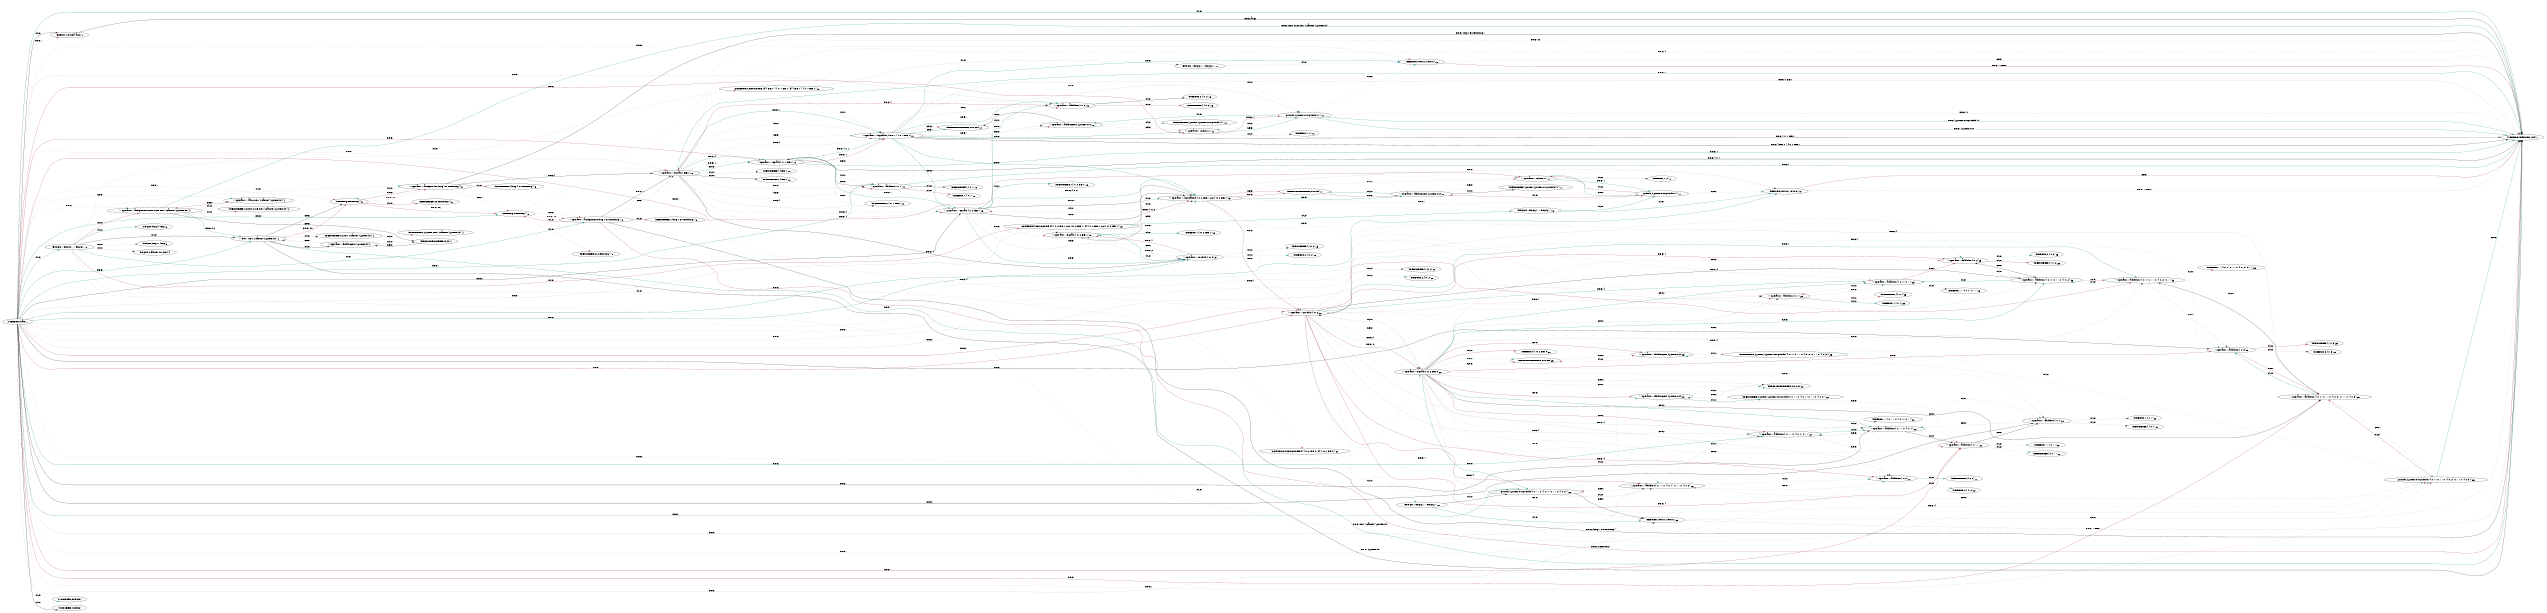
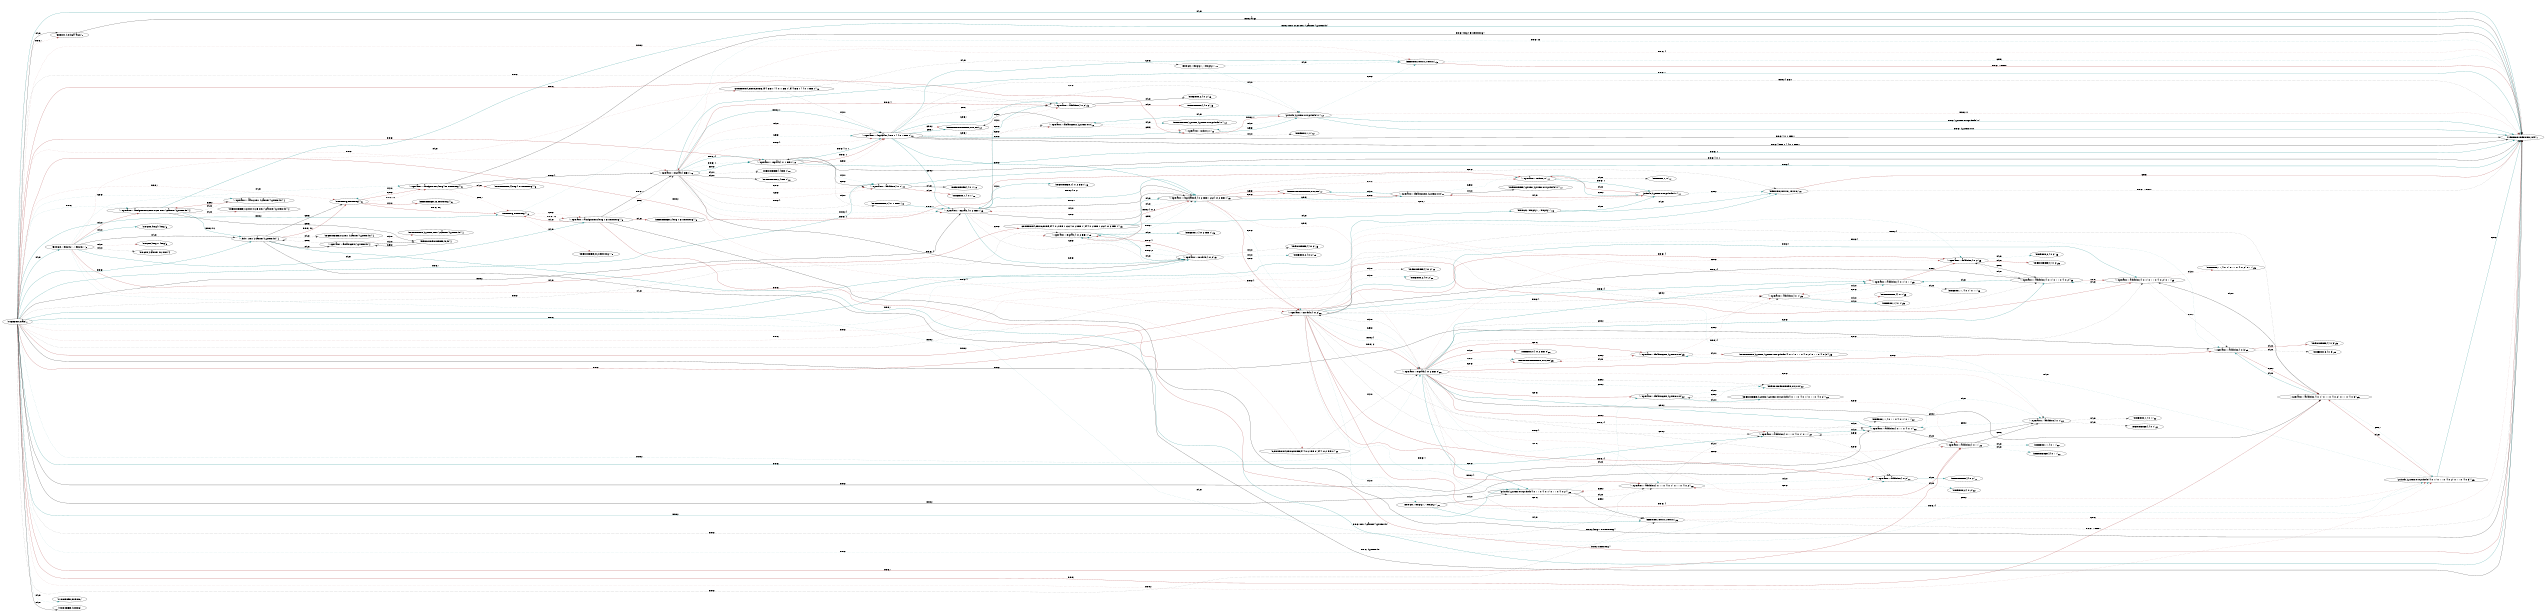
edge "(<operator>.equals,l + 1 == r)" -> "(<operator>.equals,l + 2 == r)": now "(IDENTIFIER,r,l + 1 == r)" -> "(<operator>.equals,l + 2 == r)"
edge "(<operator>.fieldAccess,System.in)" -> "(FIELD_IDENTIFIER,in,in)": style dotted -> solid
edge "(CONTROL_STRUCTURE,if (l % 2 == 0),if (l % 2 == 0))" -> "(<operator>.equals,l % 2 == 0)": added, label "AST:"
